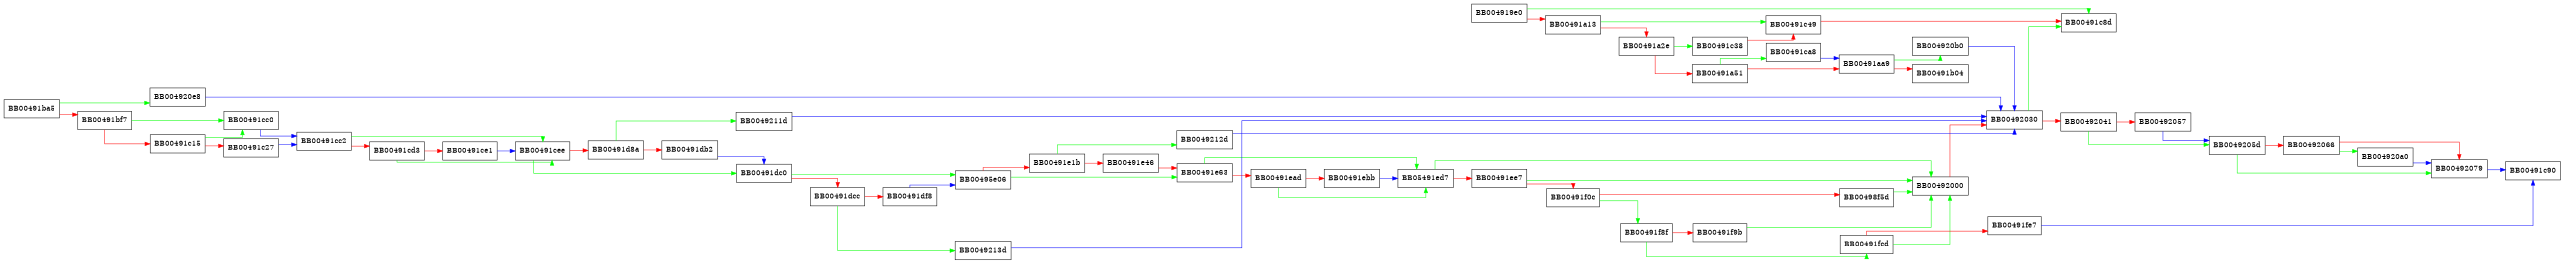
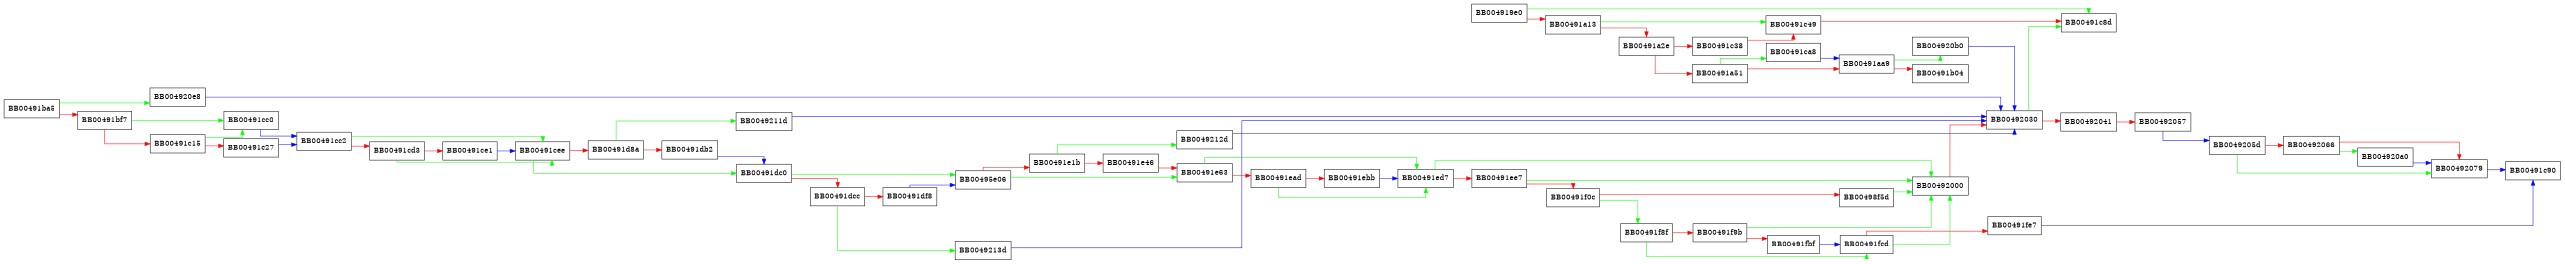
edge "BB00491a2e" -> "BB00491c38": color green -> red
edge "BB00492041" -> "BB0049205d": removed
node "BB05491ed7": label "BB05491ed7" -> "BB00491ed7"
node "BB00491fbf": added
